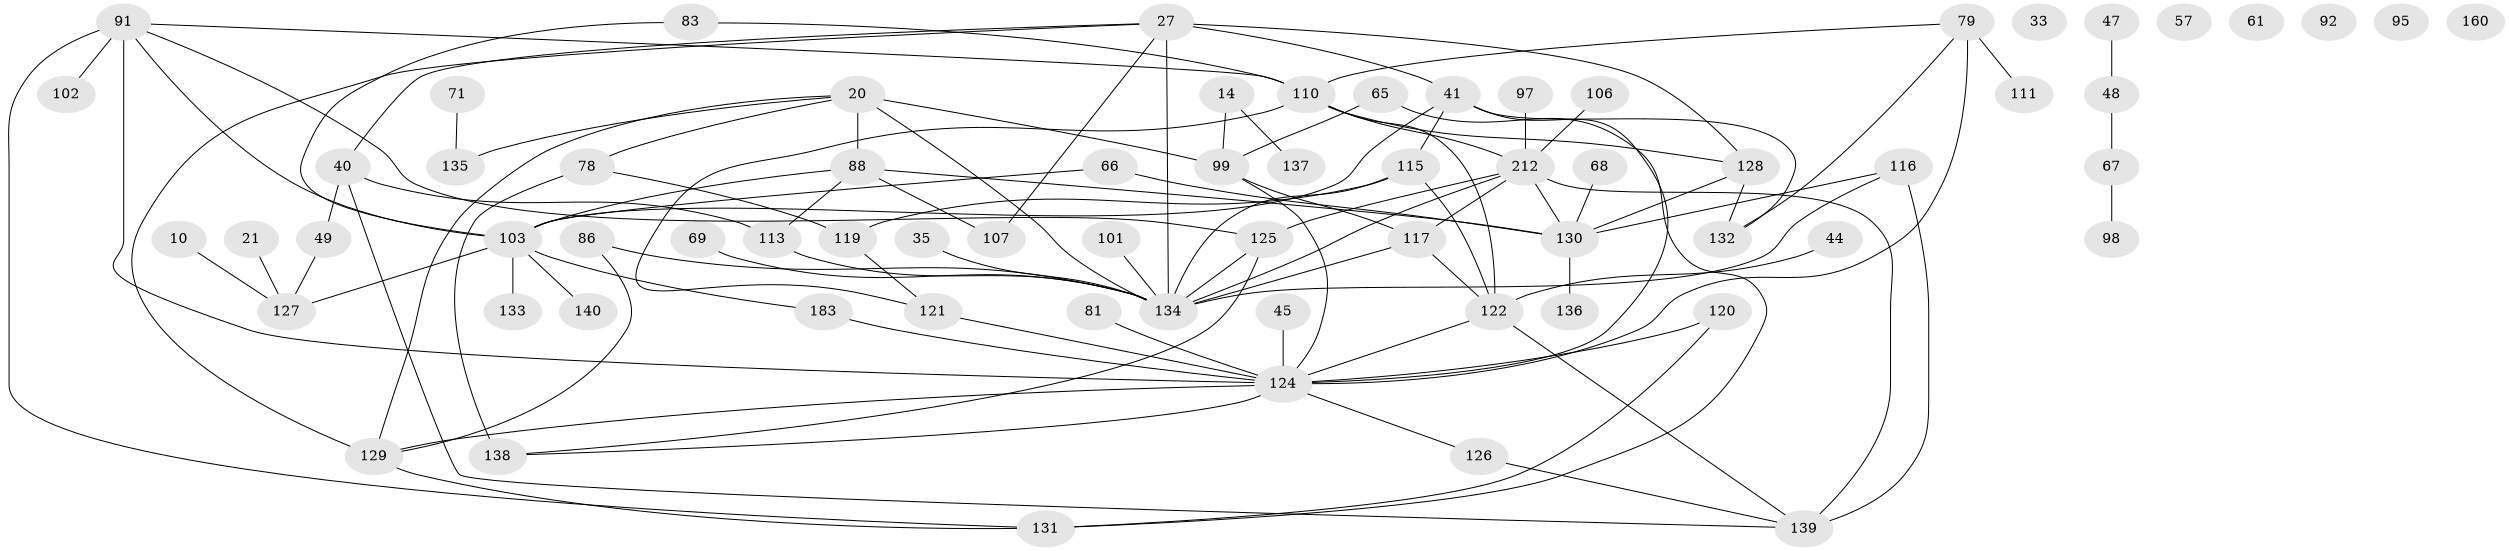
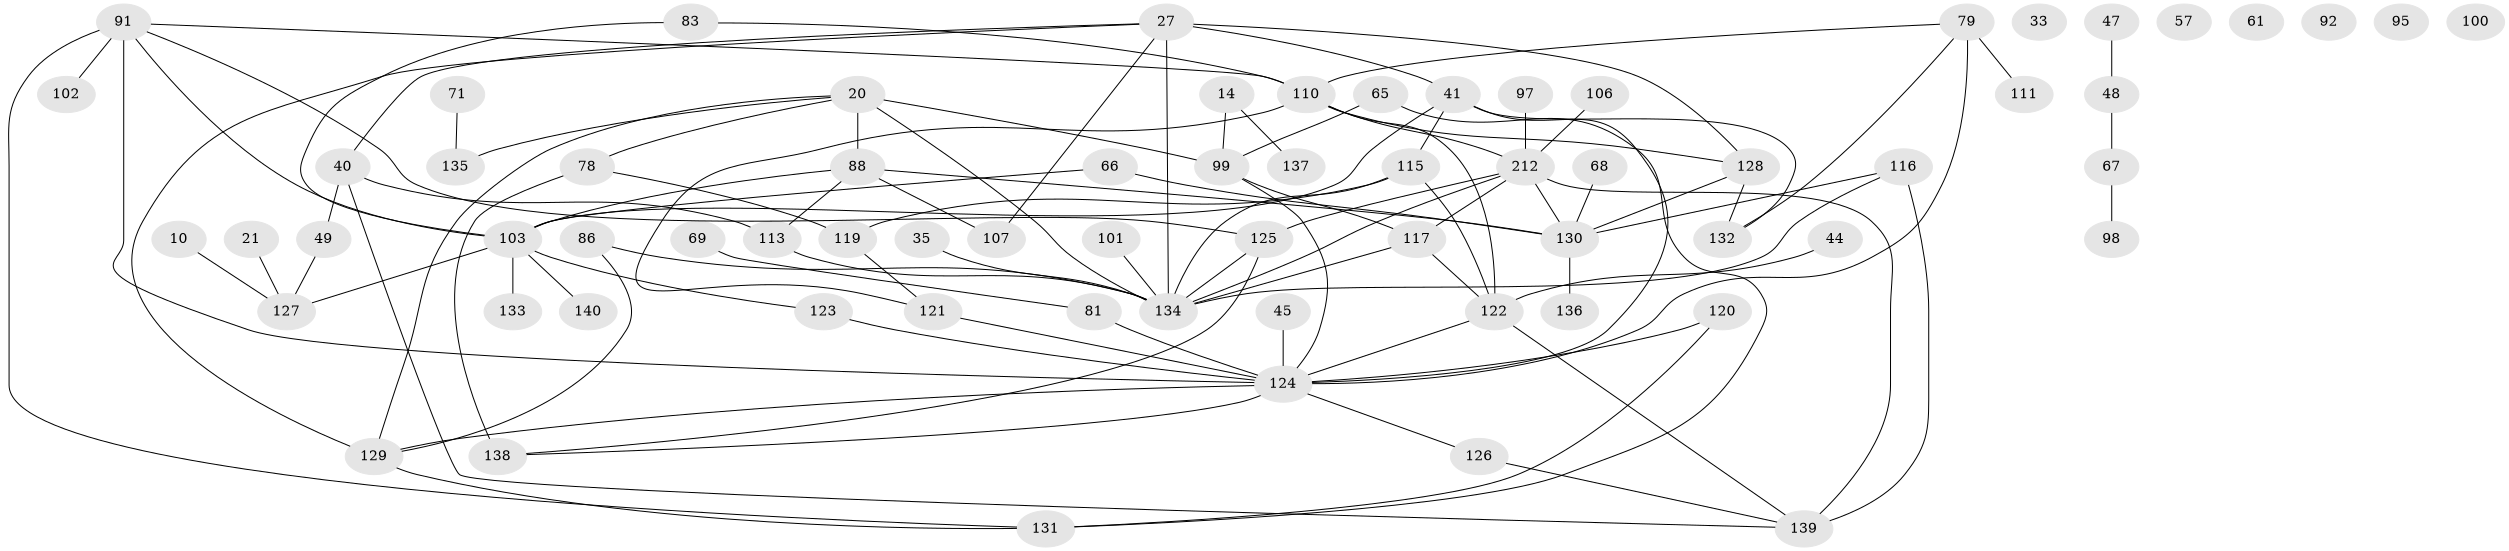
node "160": label "160" -> "100"
edge "69" -- "134": now "69" -- "81"
node "183": label "183" -> "123"
